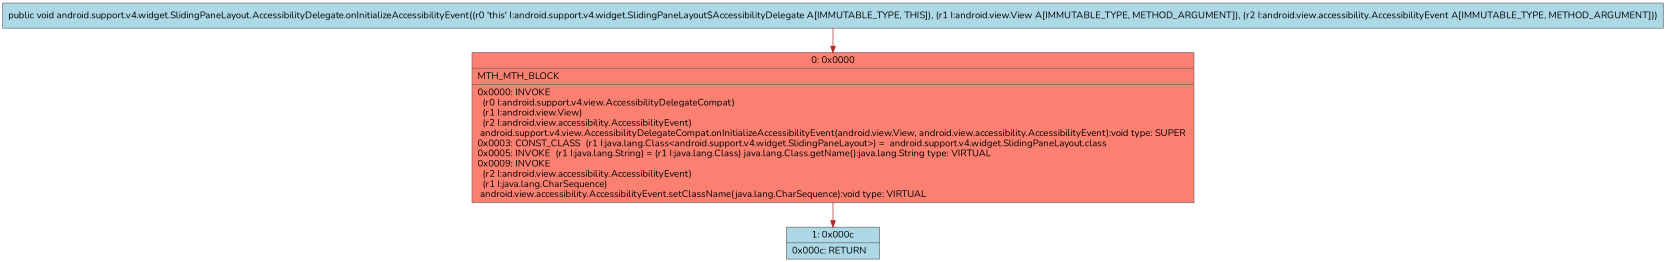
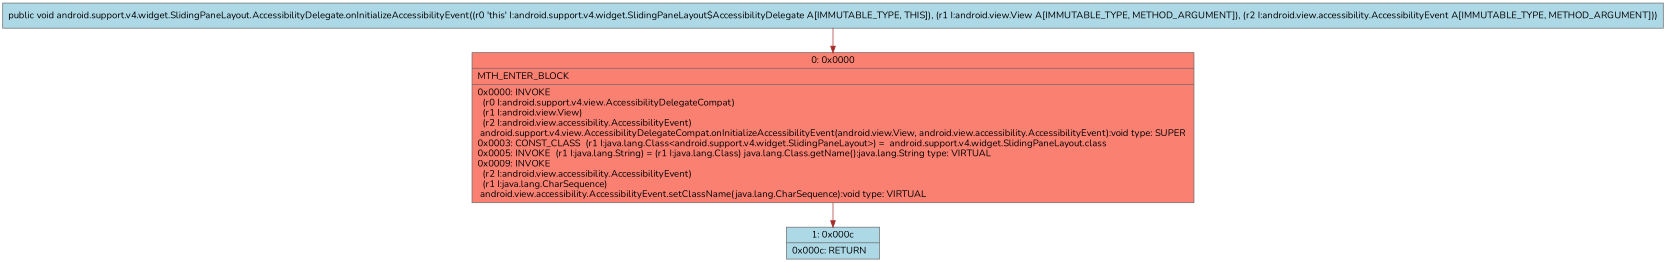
node "0: 0x0000": text "MTH_MTH_BLOCK" -> "MTH_ENTER_BLOCK"
